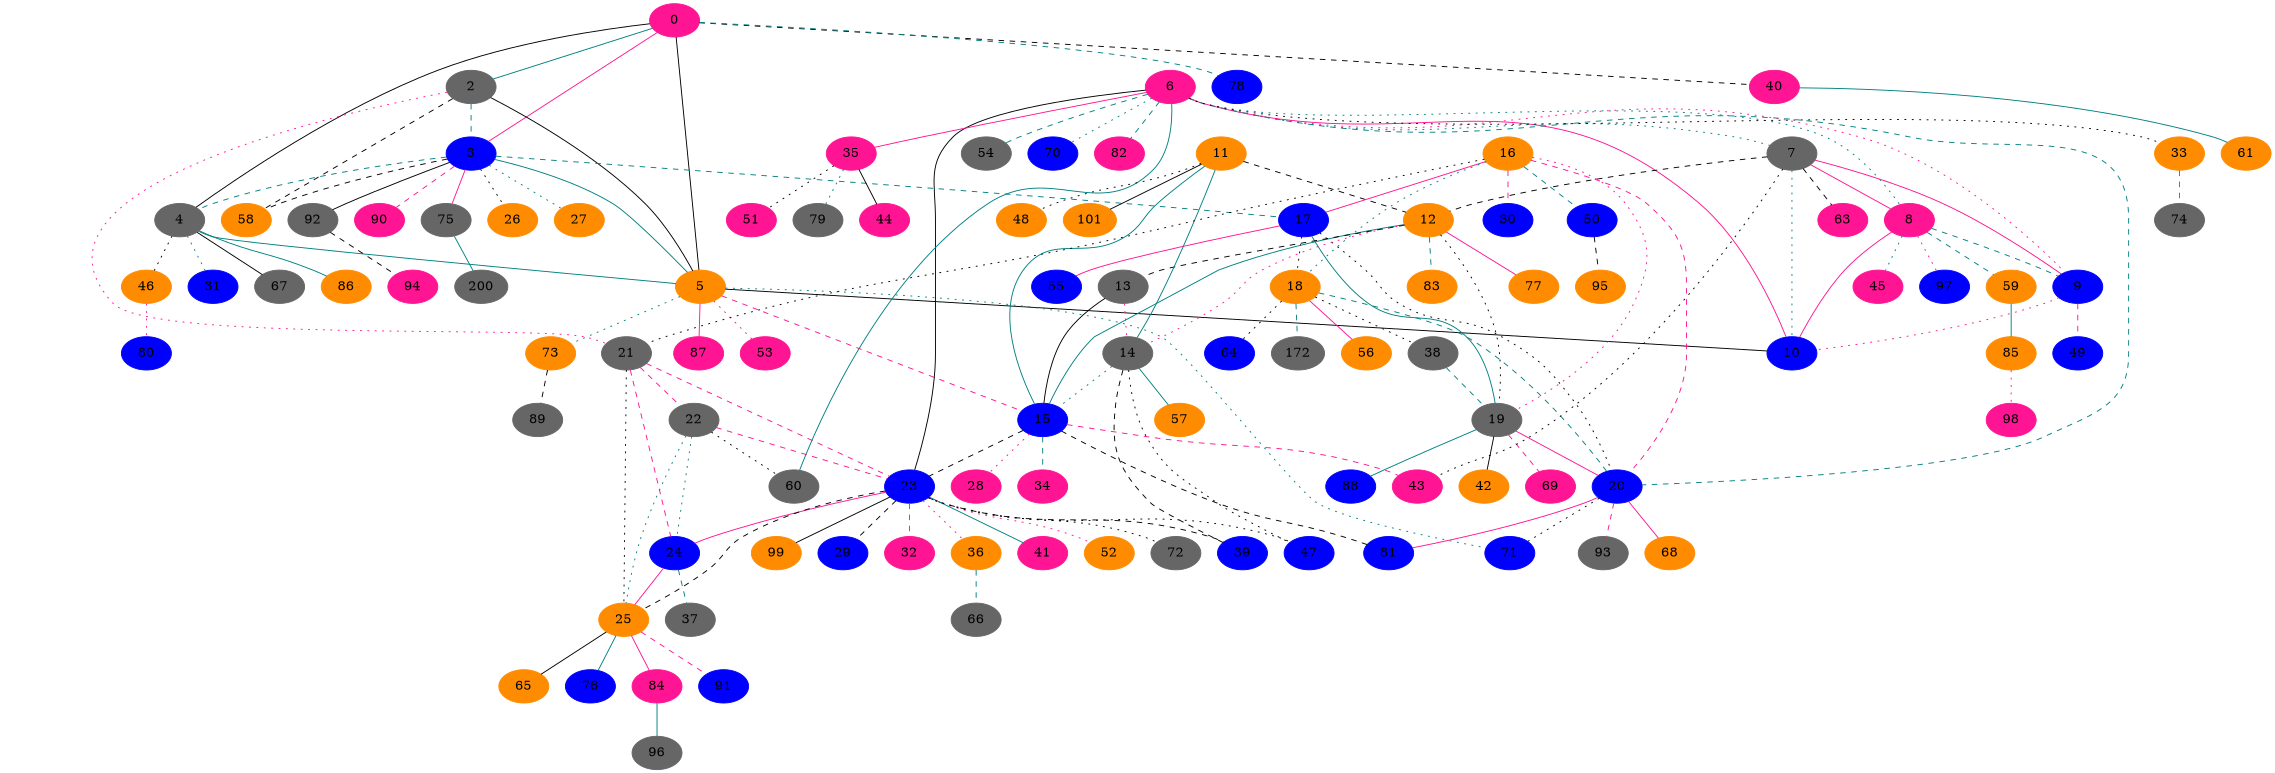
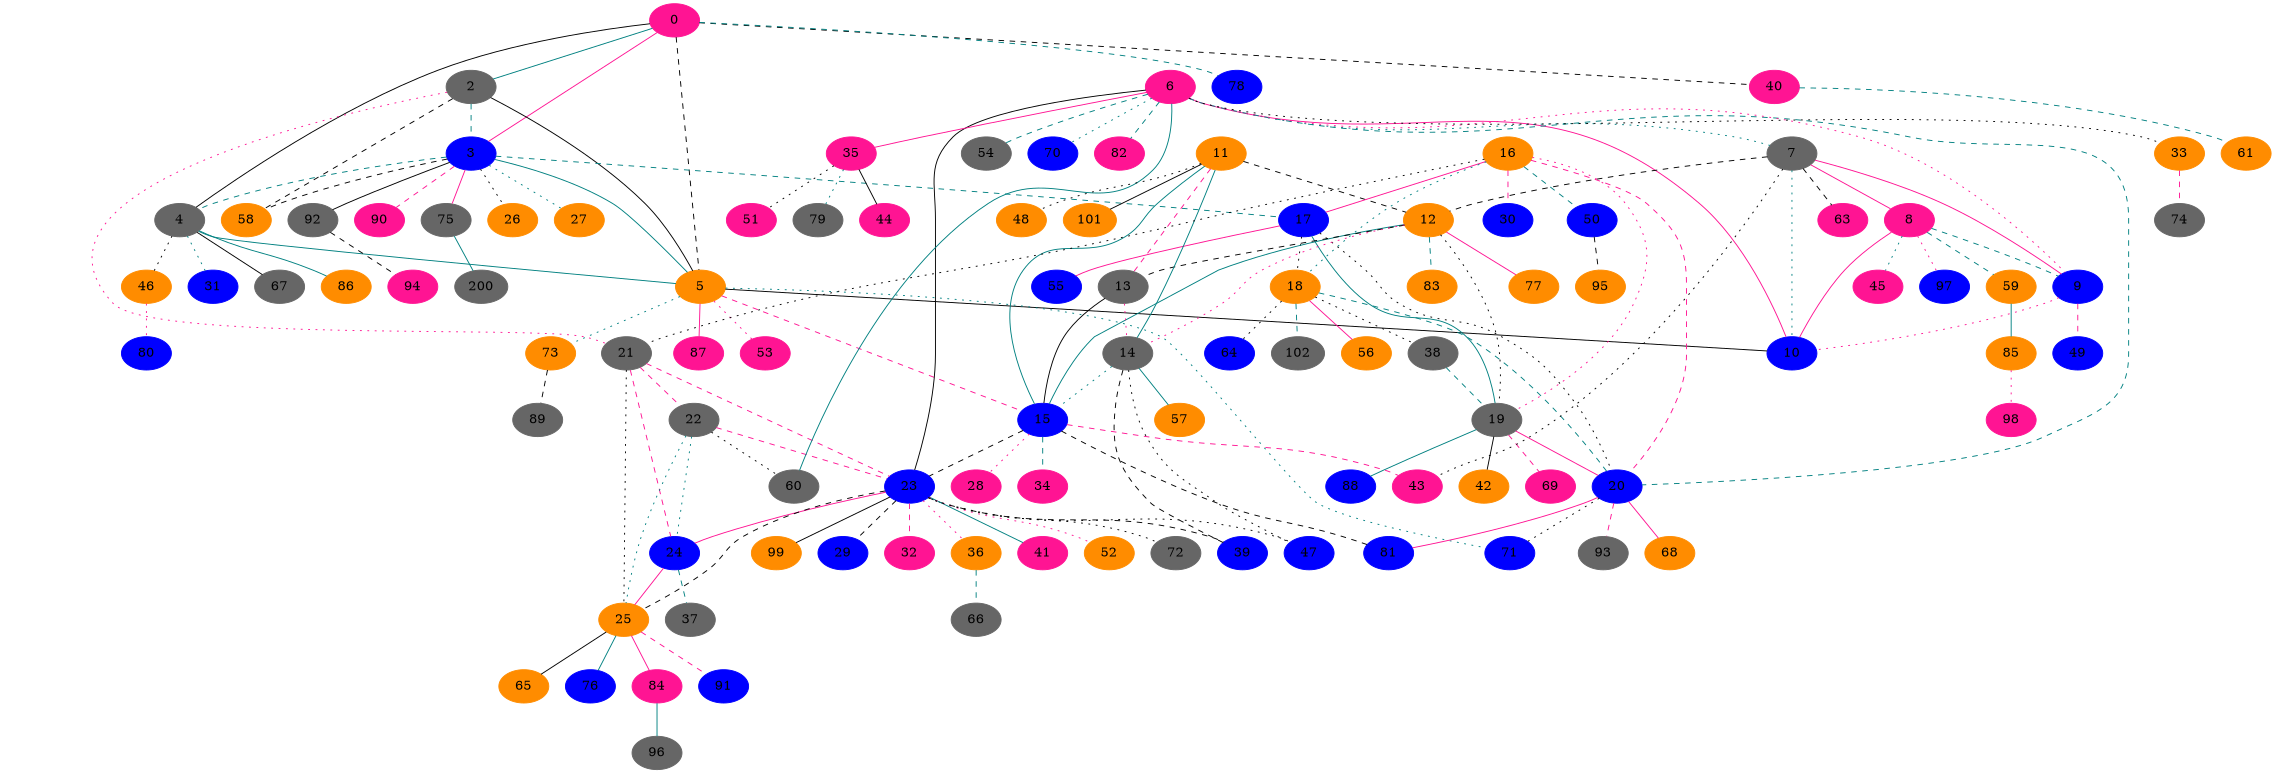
edge "40" -- "61": style solid -> dashed
edge "6" -- "8": removed
edge "0" -- "5": style solid -> dashed
edge "11" -- "13": added
node "172": label "172" -> "102"
